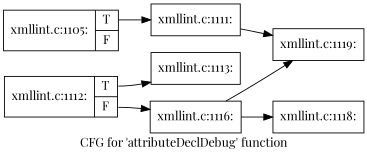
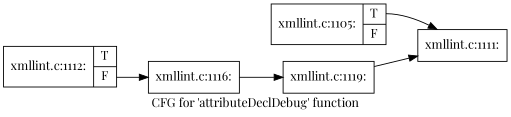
edge "xmllint.c:1111:" -> "xmllint.c:1119:": reversed
node "xmllint.c:1113:": removed
node "xmllint.c:1118:": removed
